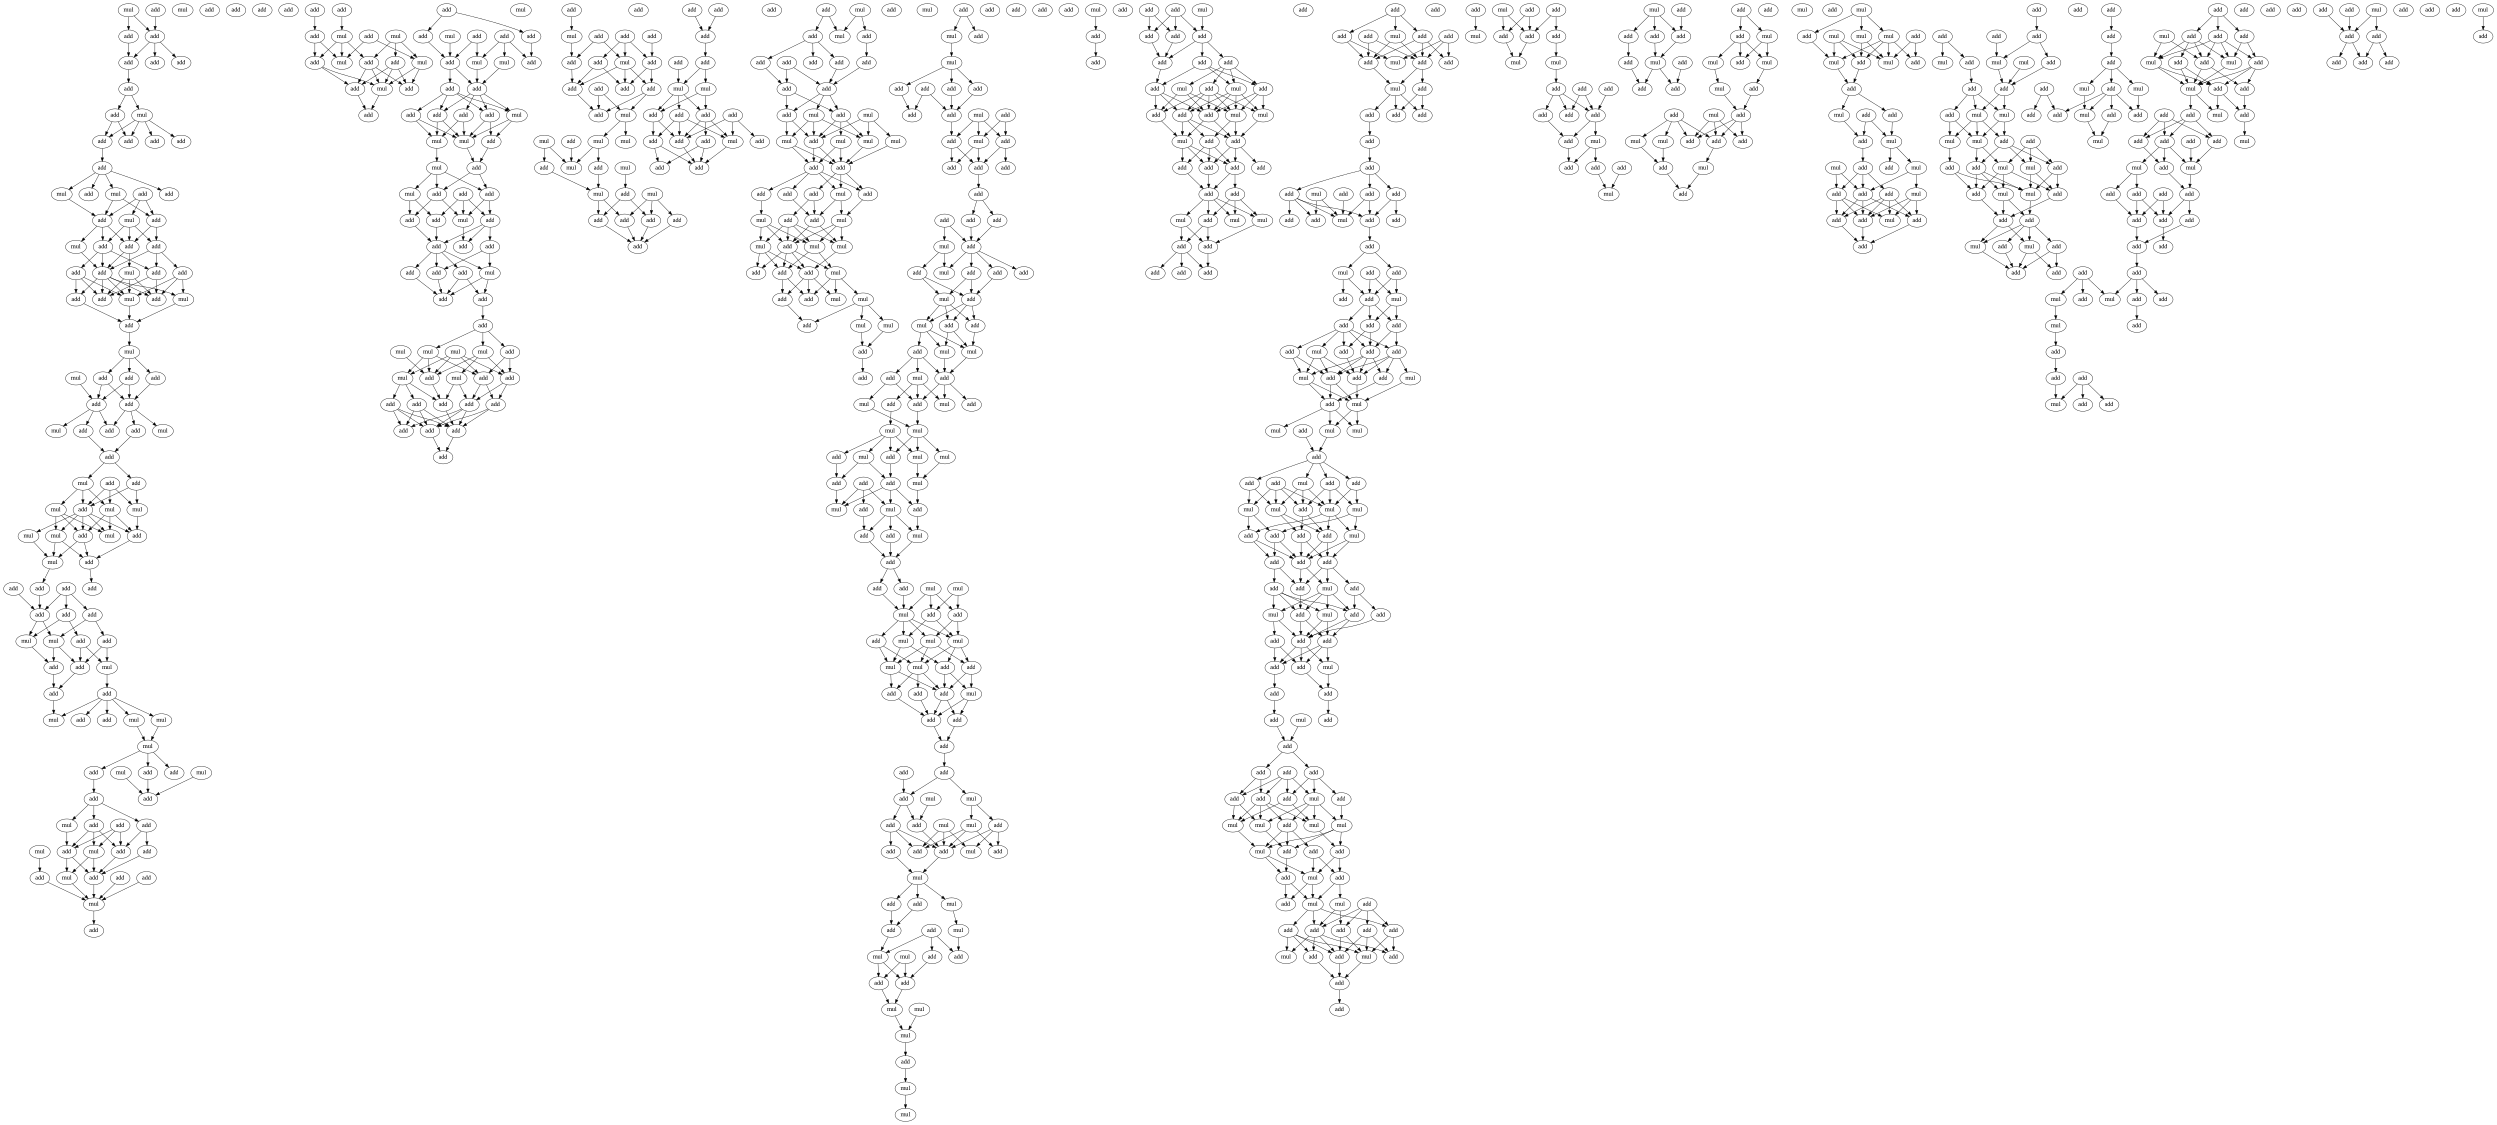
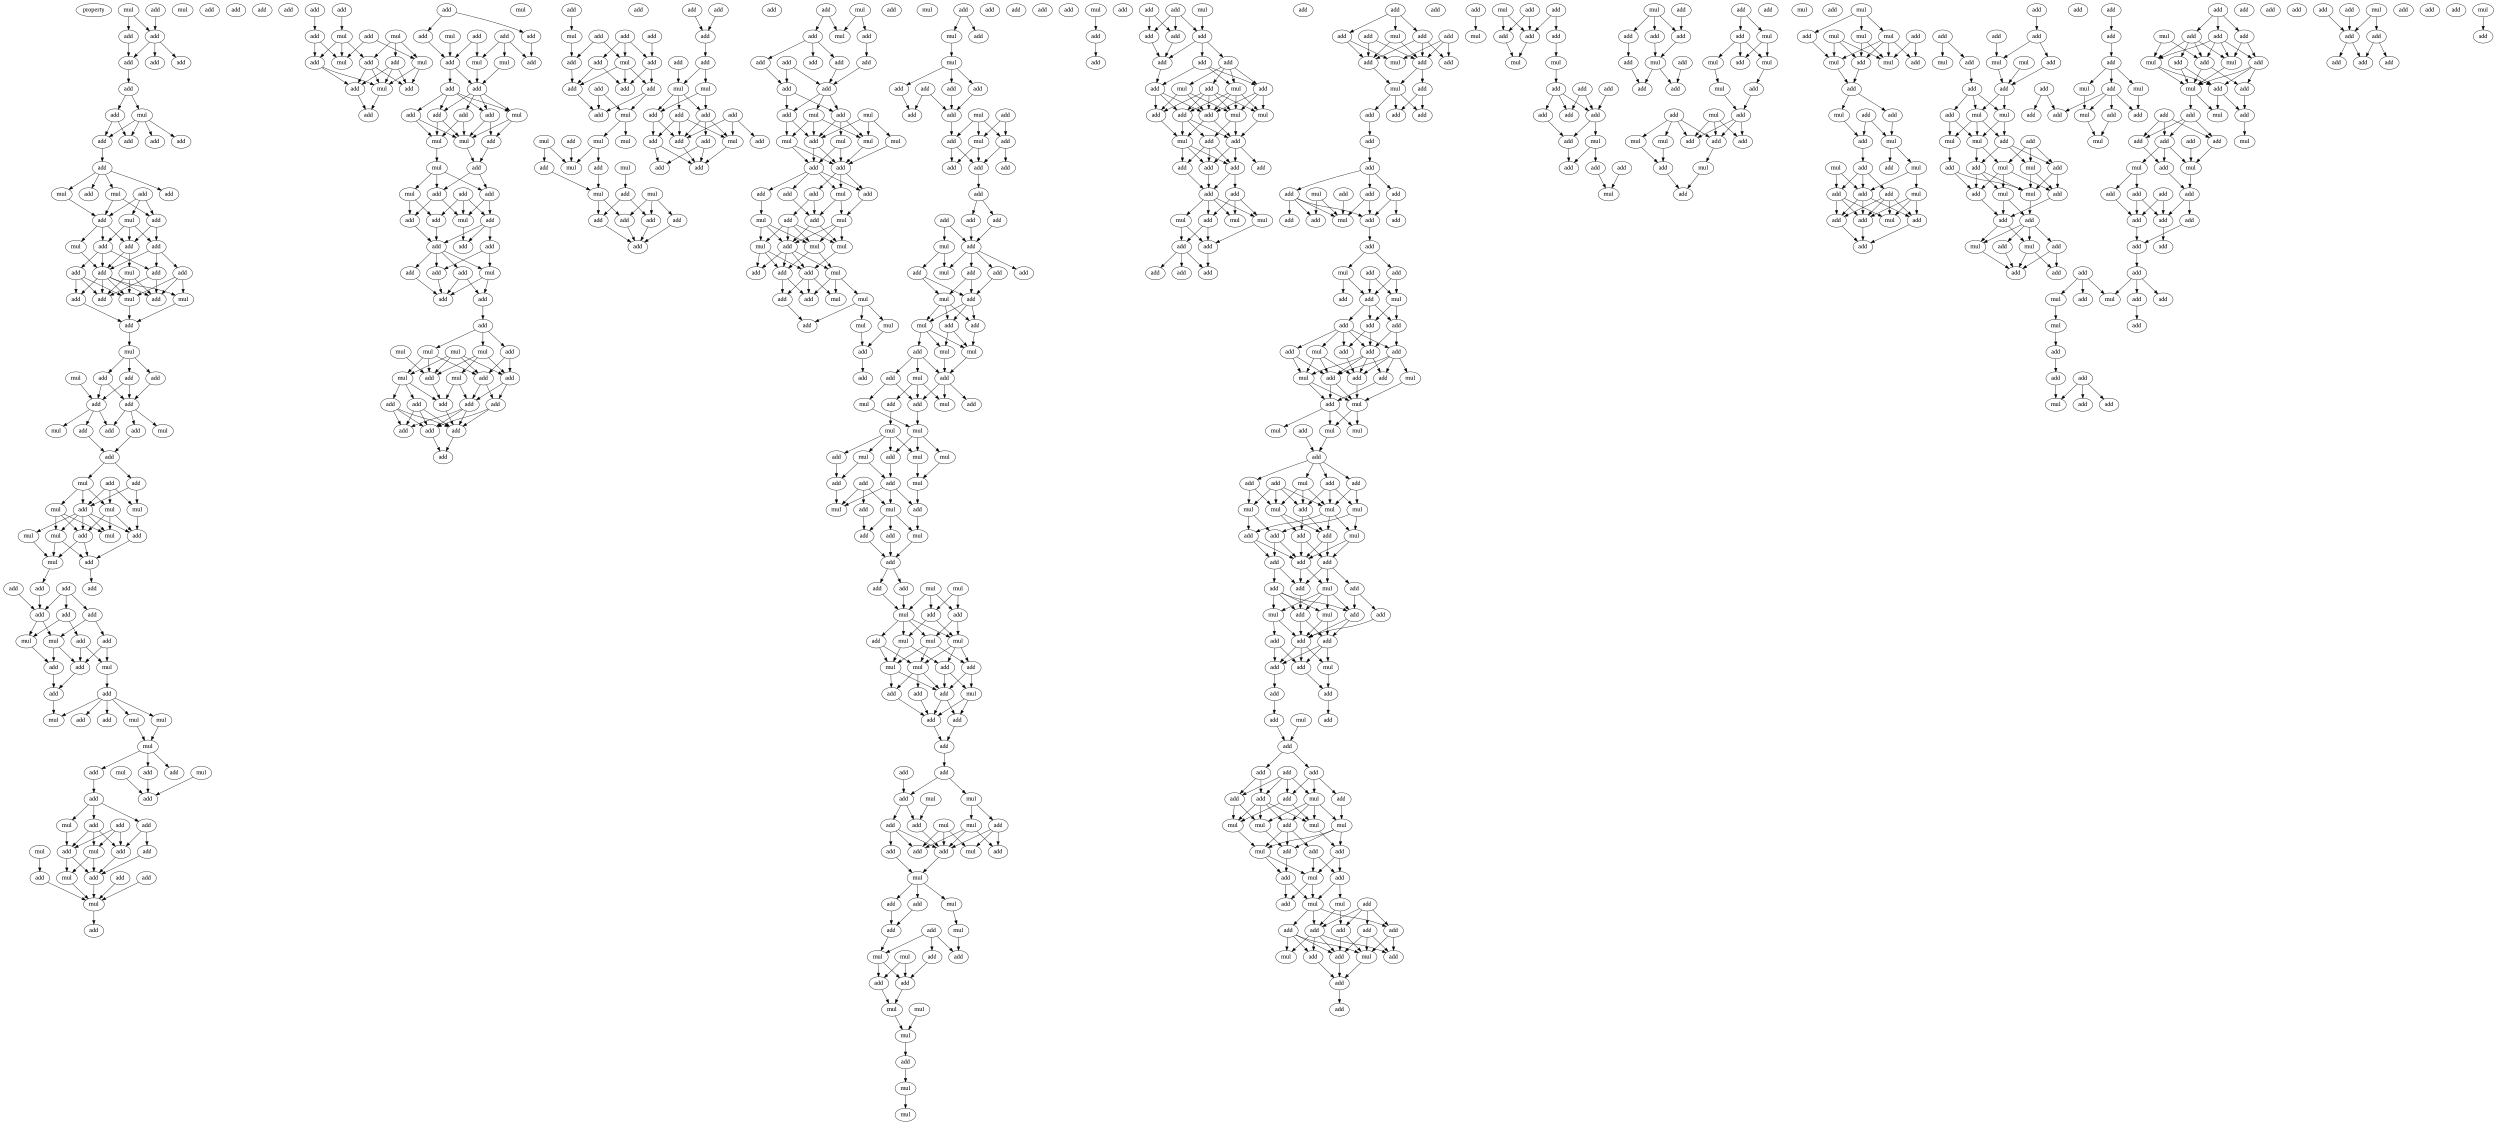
node "property": added
